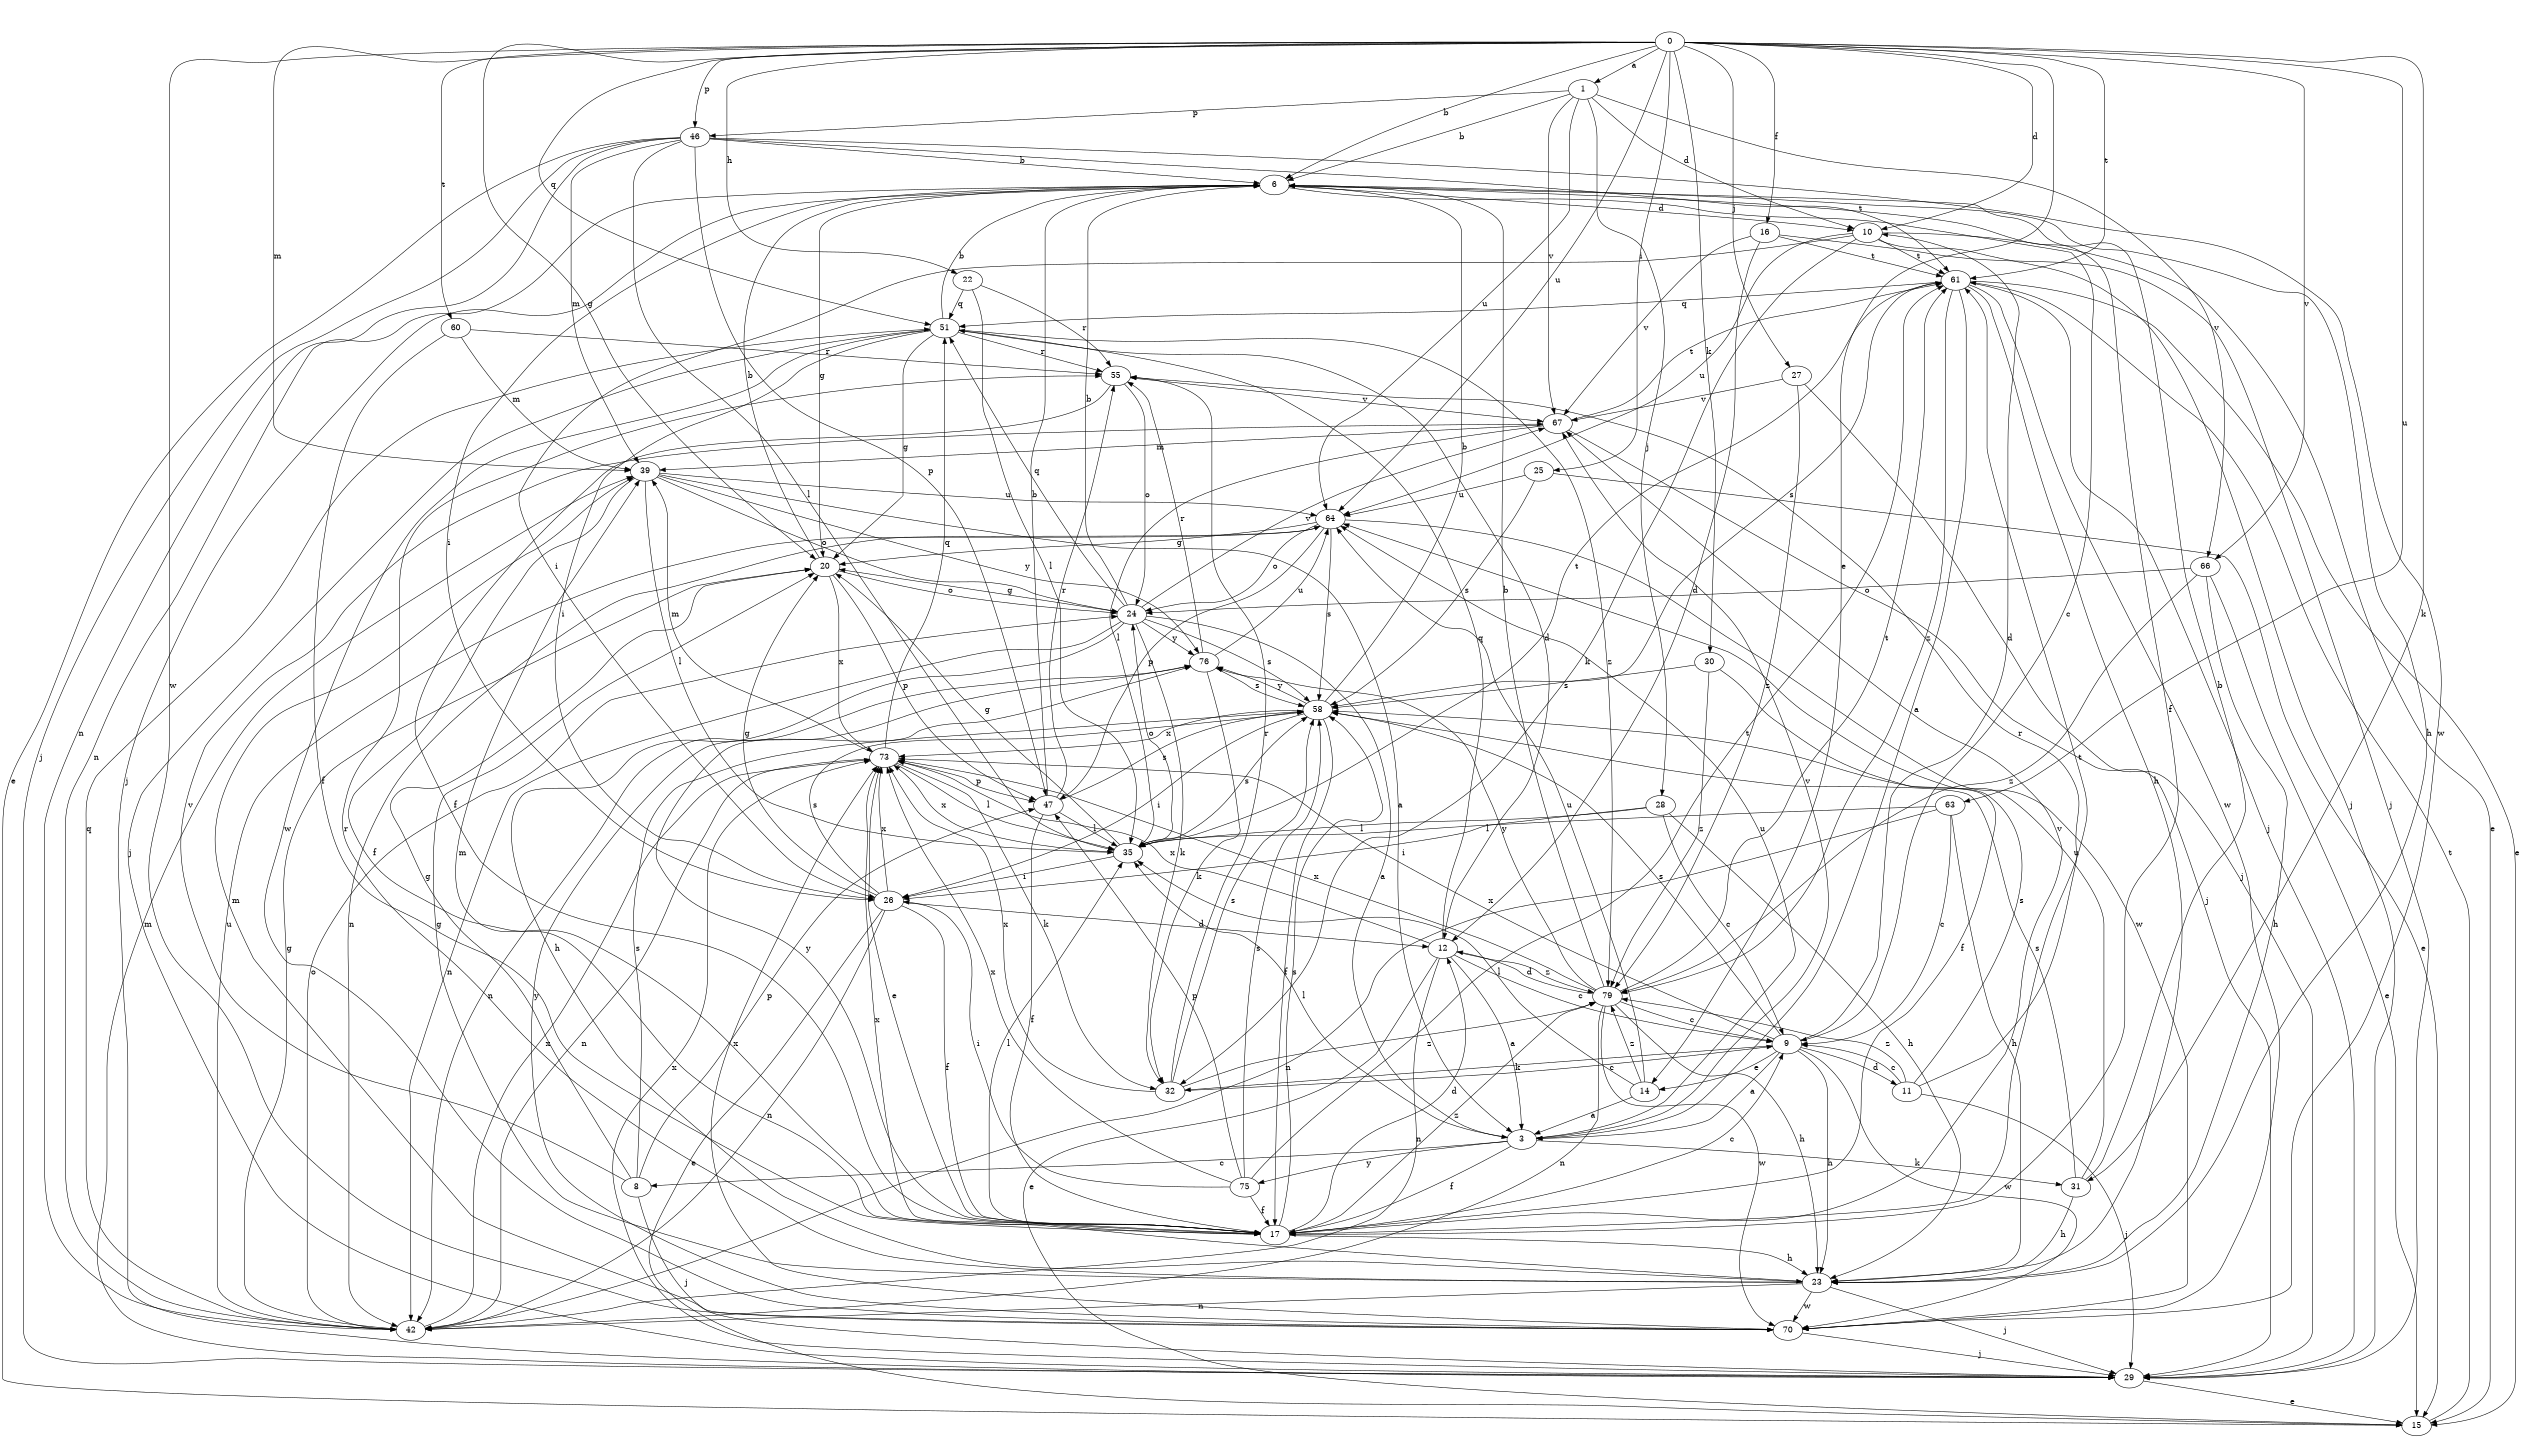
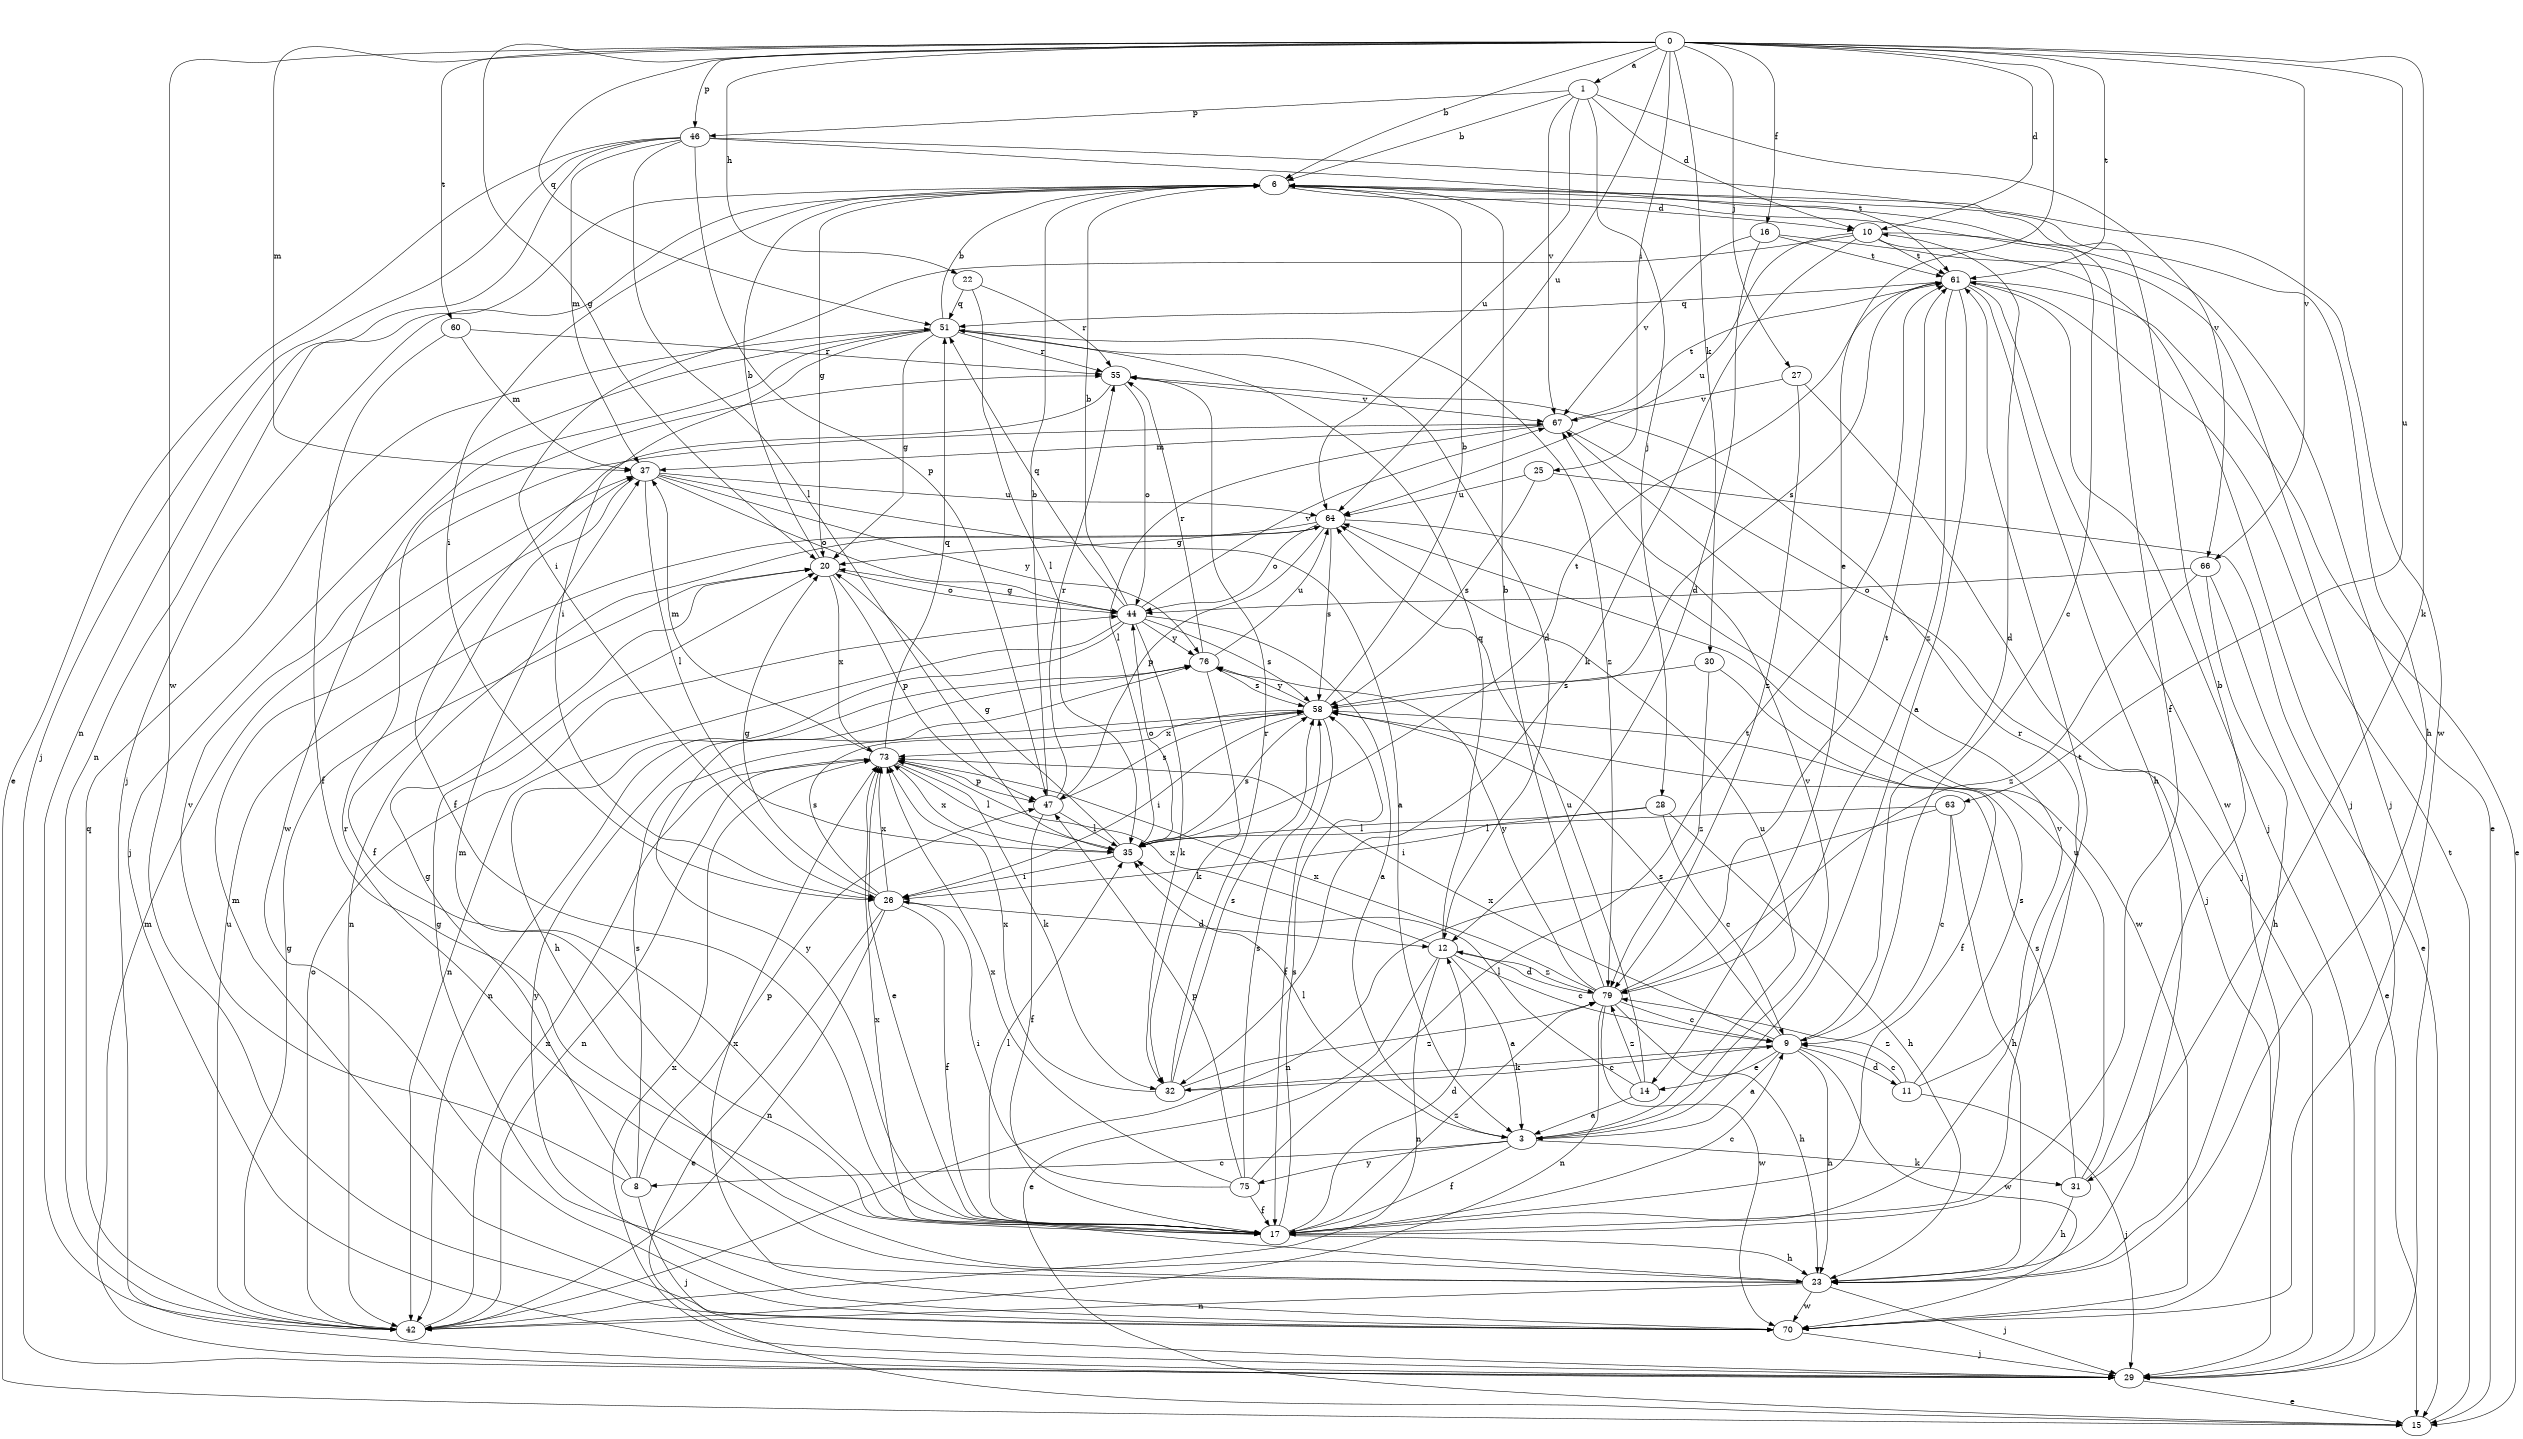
edge "46" -> "6": removed, label "b"
node "39": label "39" -> "37"
node "24": label "24" -> "44"
